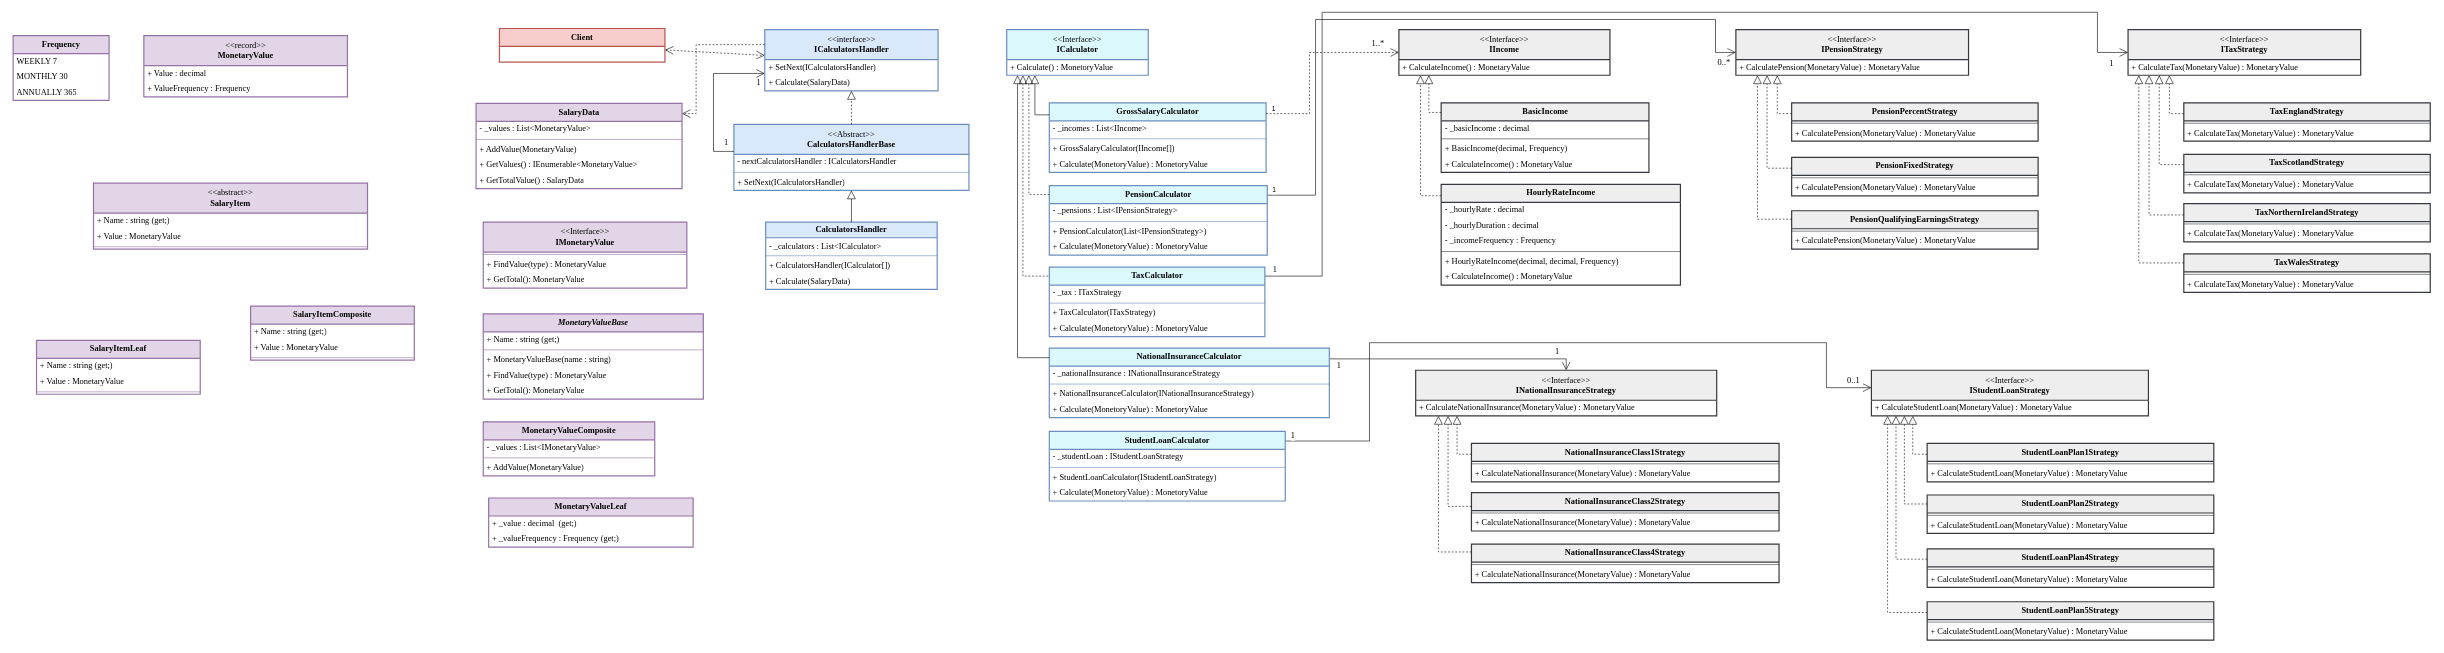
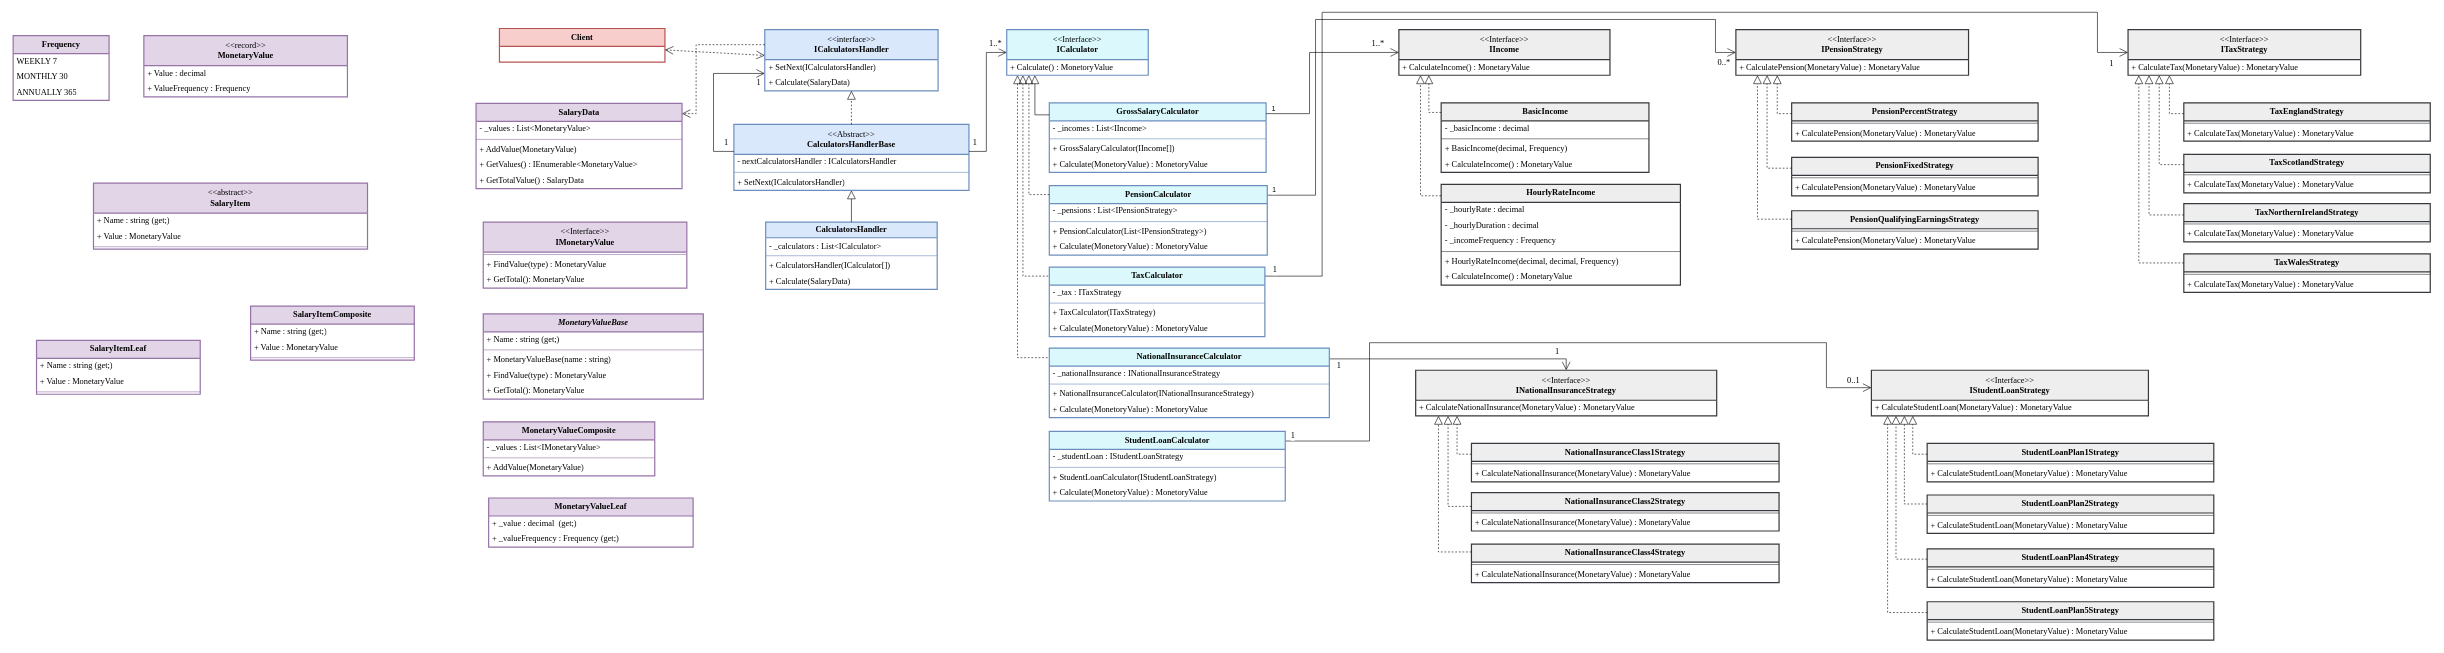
edge "GrossSalaryCalculator" -> "<<Interface>> IIncome": style dashed -> solid
edge "<<Abstract>> CalculatorsHandlerBase" -> "<<Interface>> ICalculator": added, labels "1", "1..*"
edge "NationalInsuranceCalculator" -> "<<Interface>> ICalculator": style solid -> dashed
